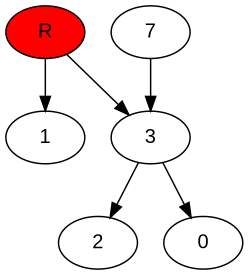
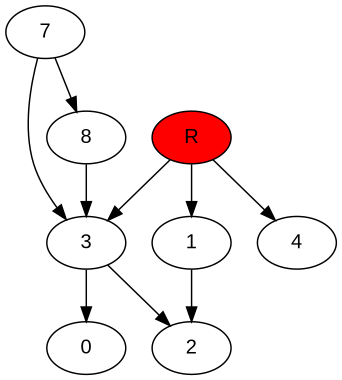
node "8": added
node "4": added
edge "1" -> "2": added
